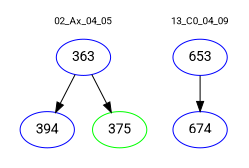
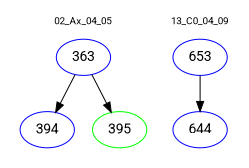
node "375": label "375" -> "395"
node "674": label "674" -> "644"
